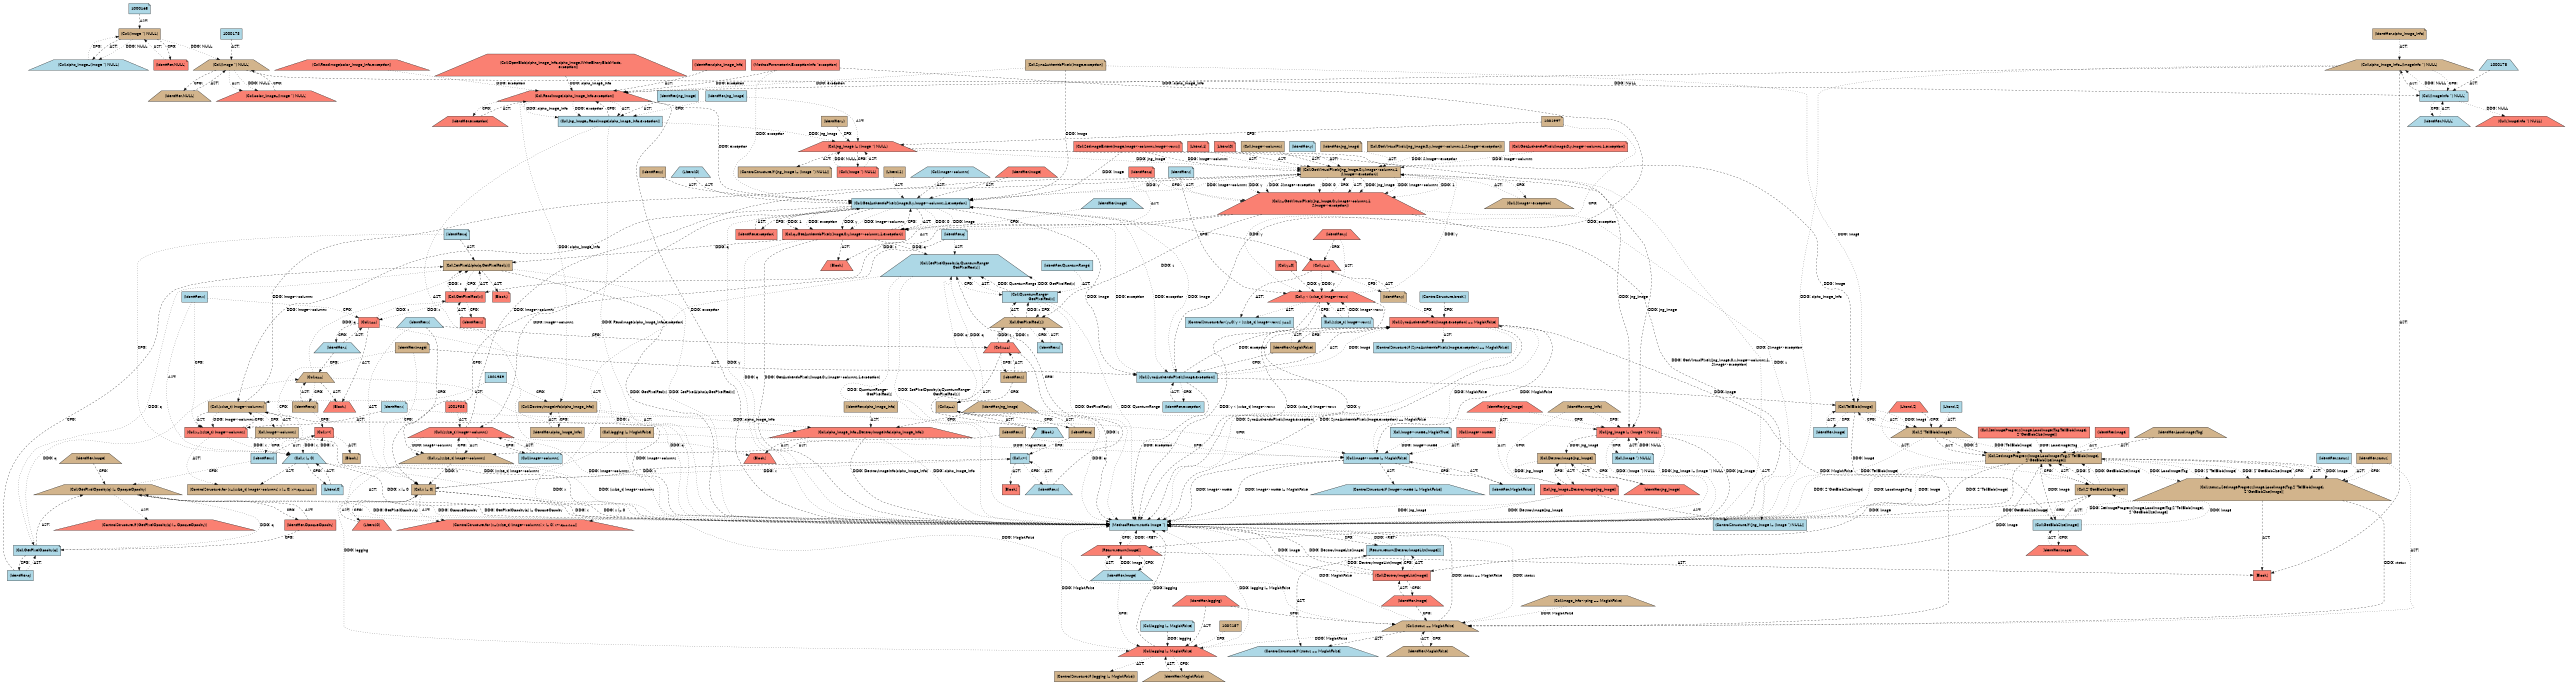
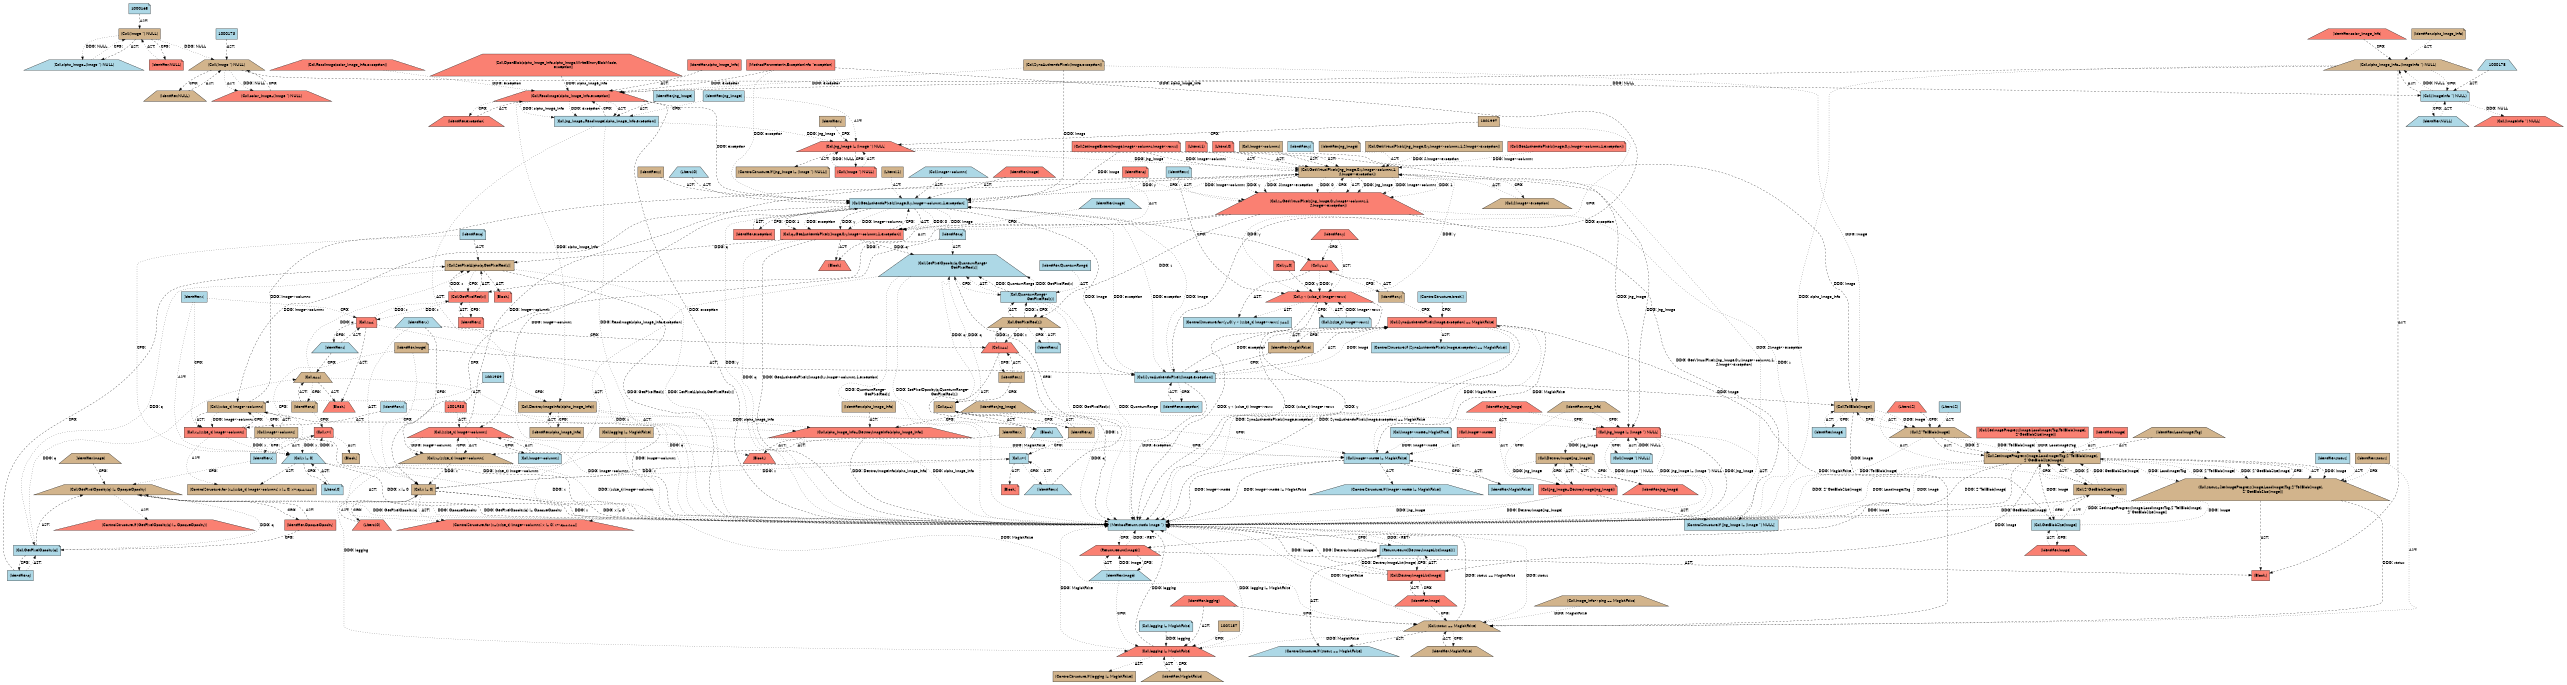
node "(Identifier,color_image_info)": added
